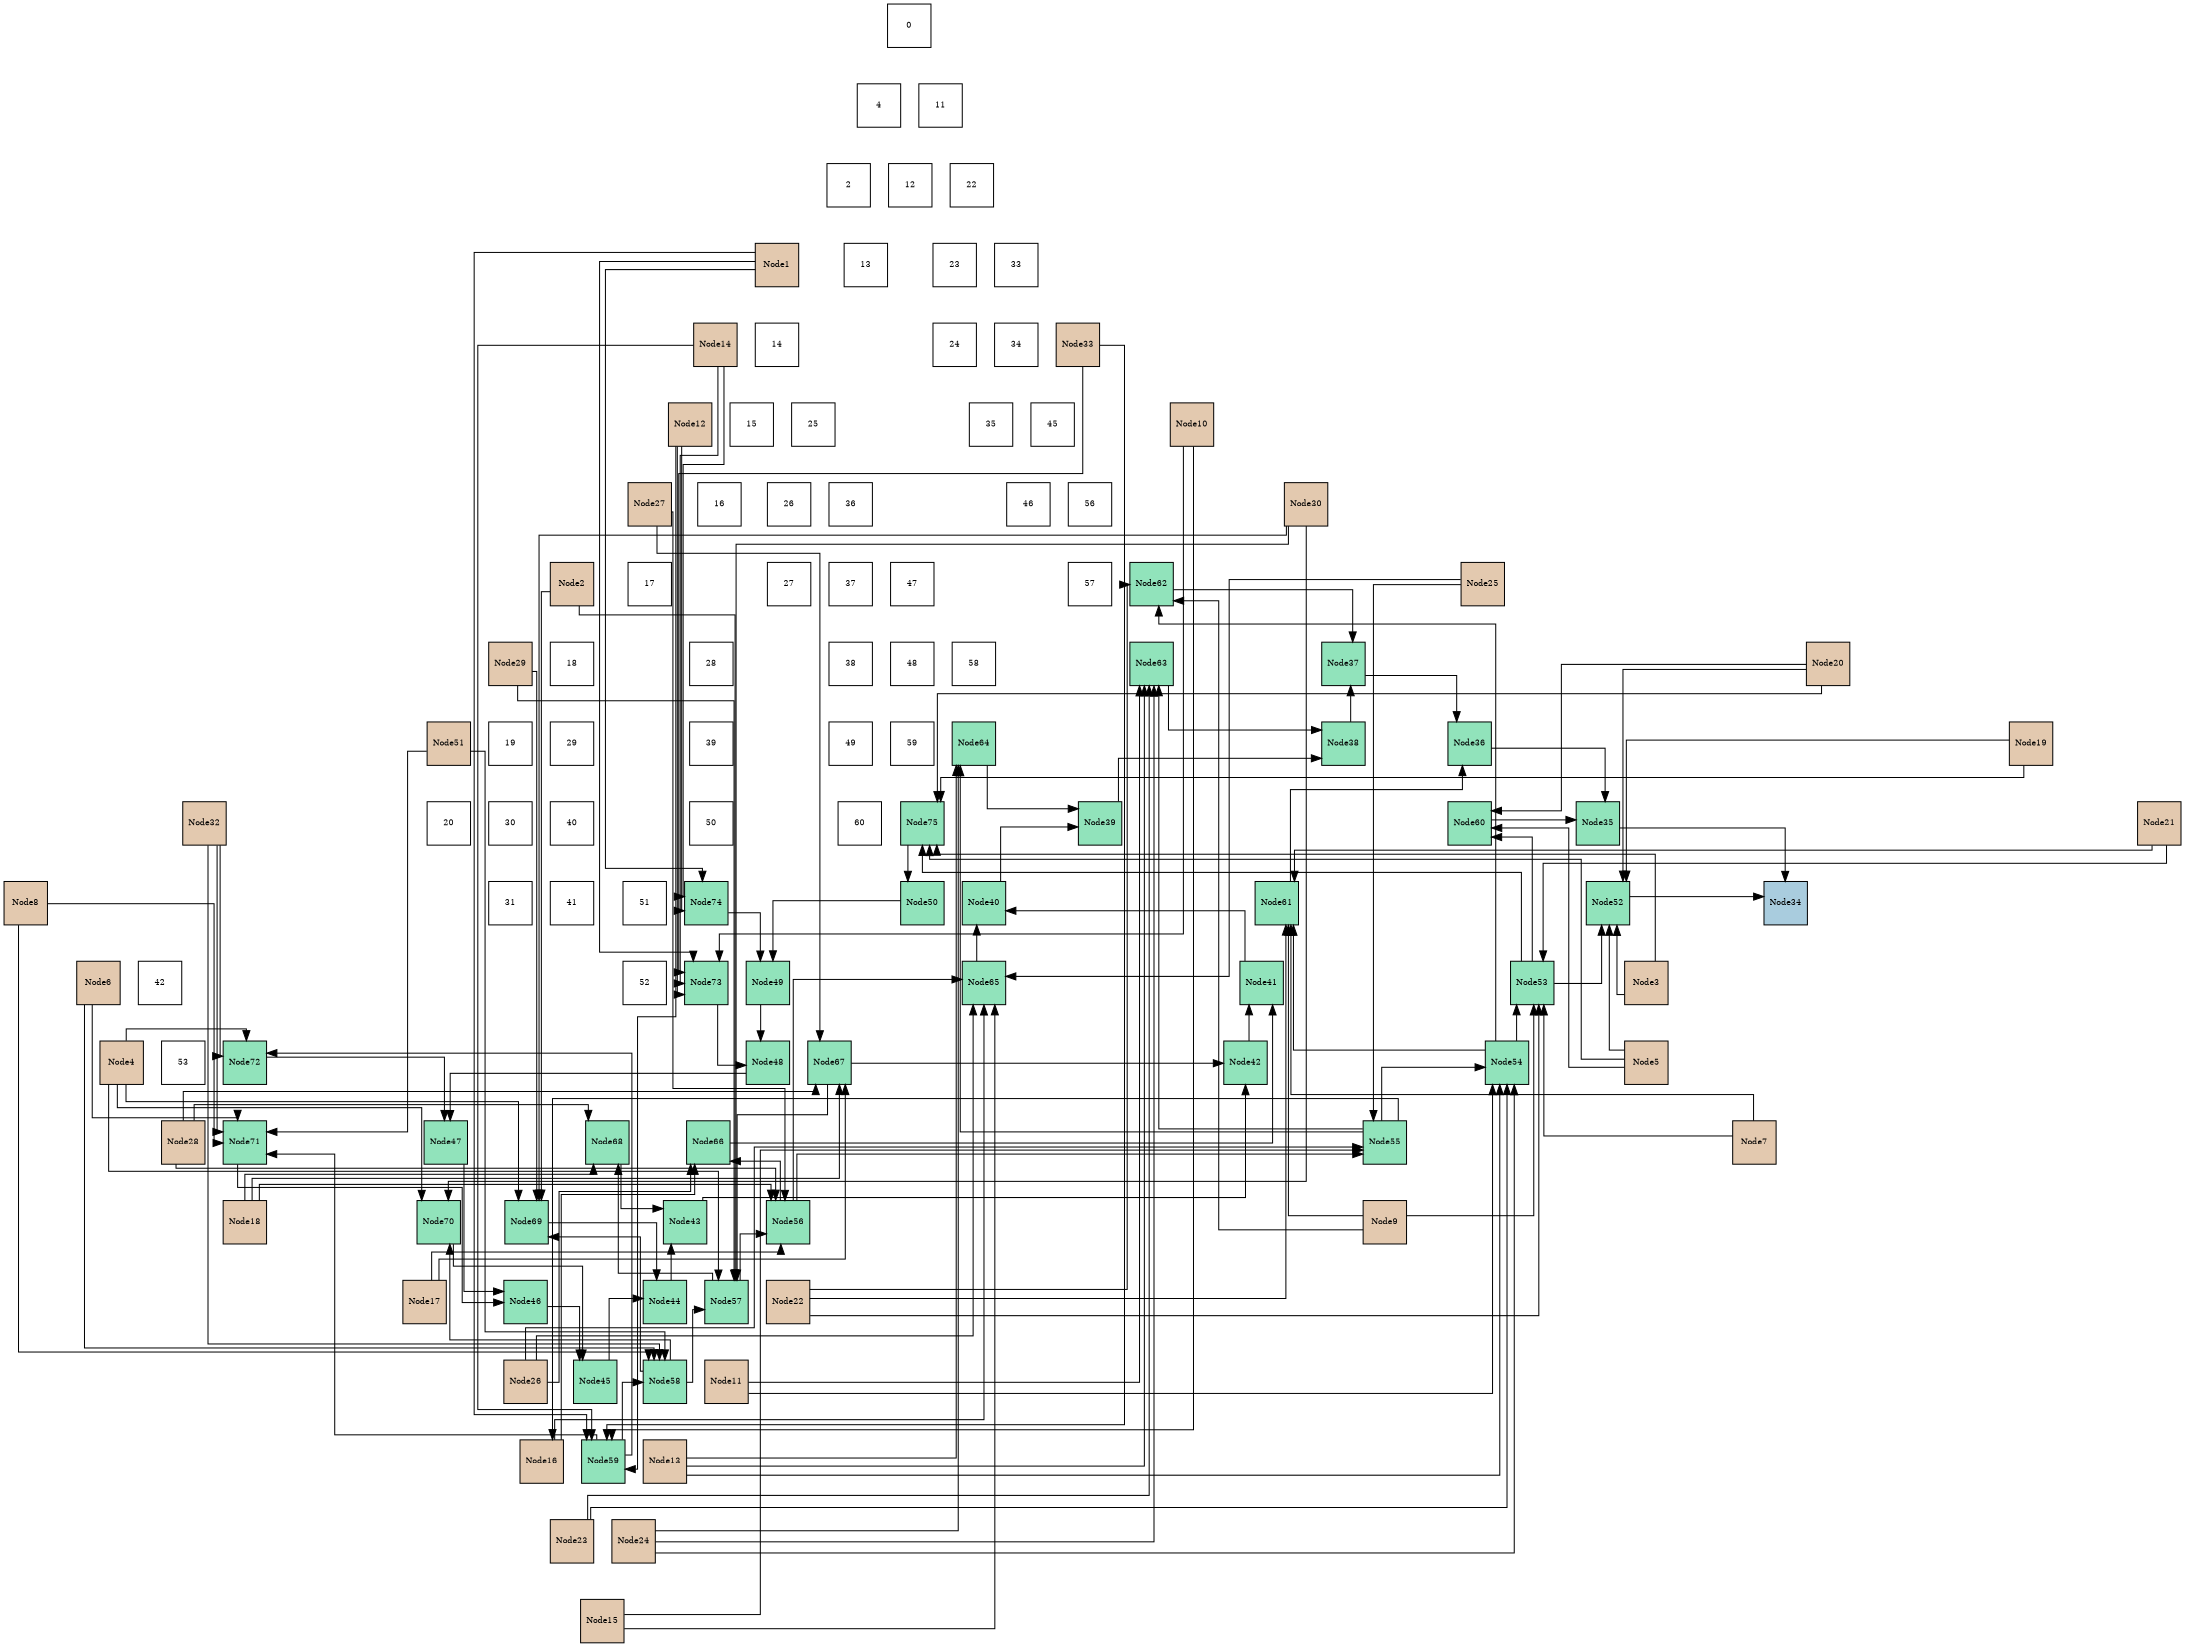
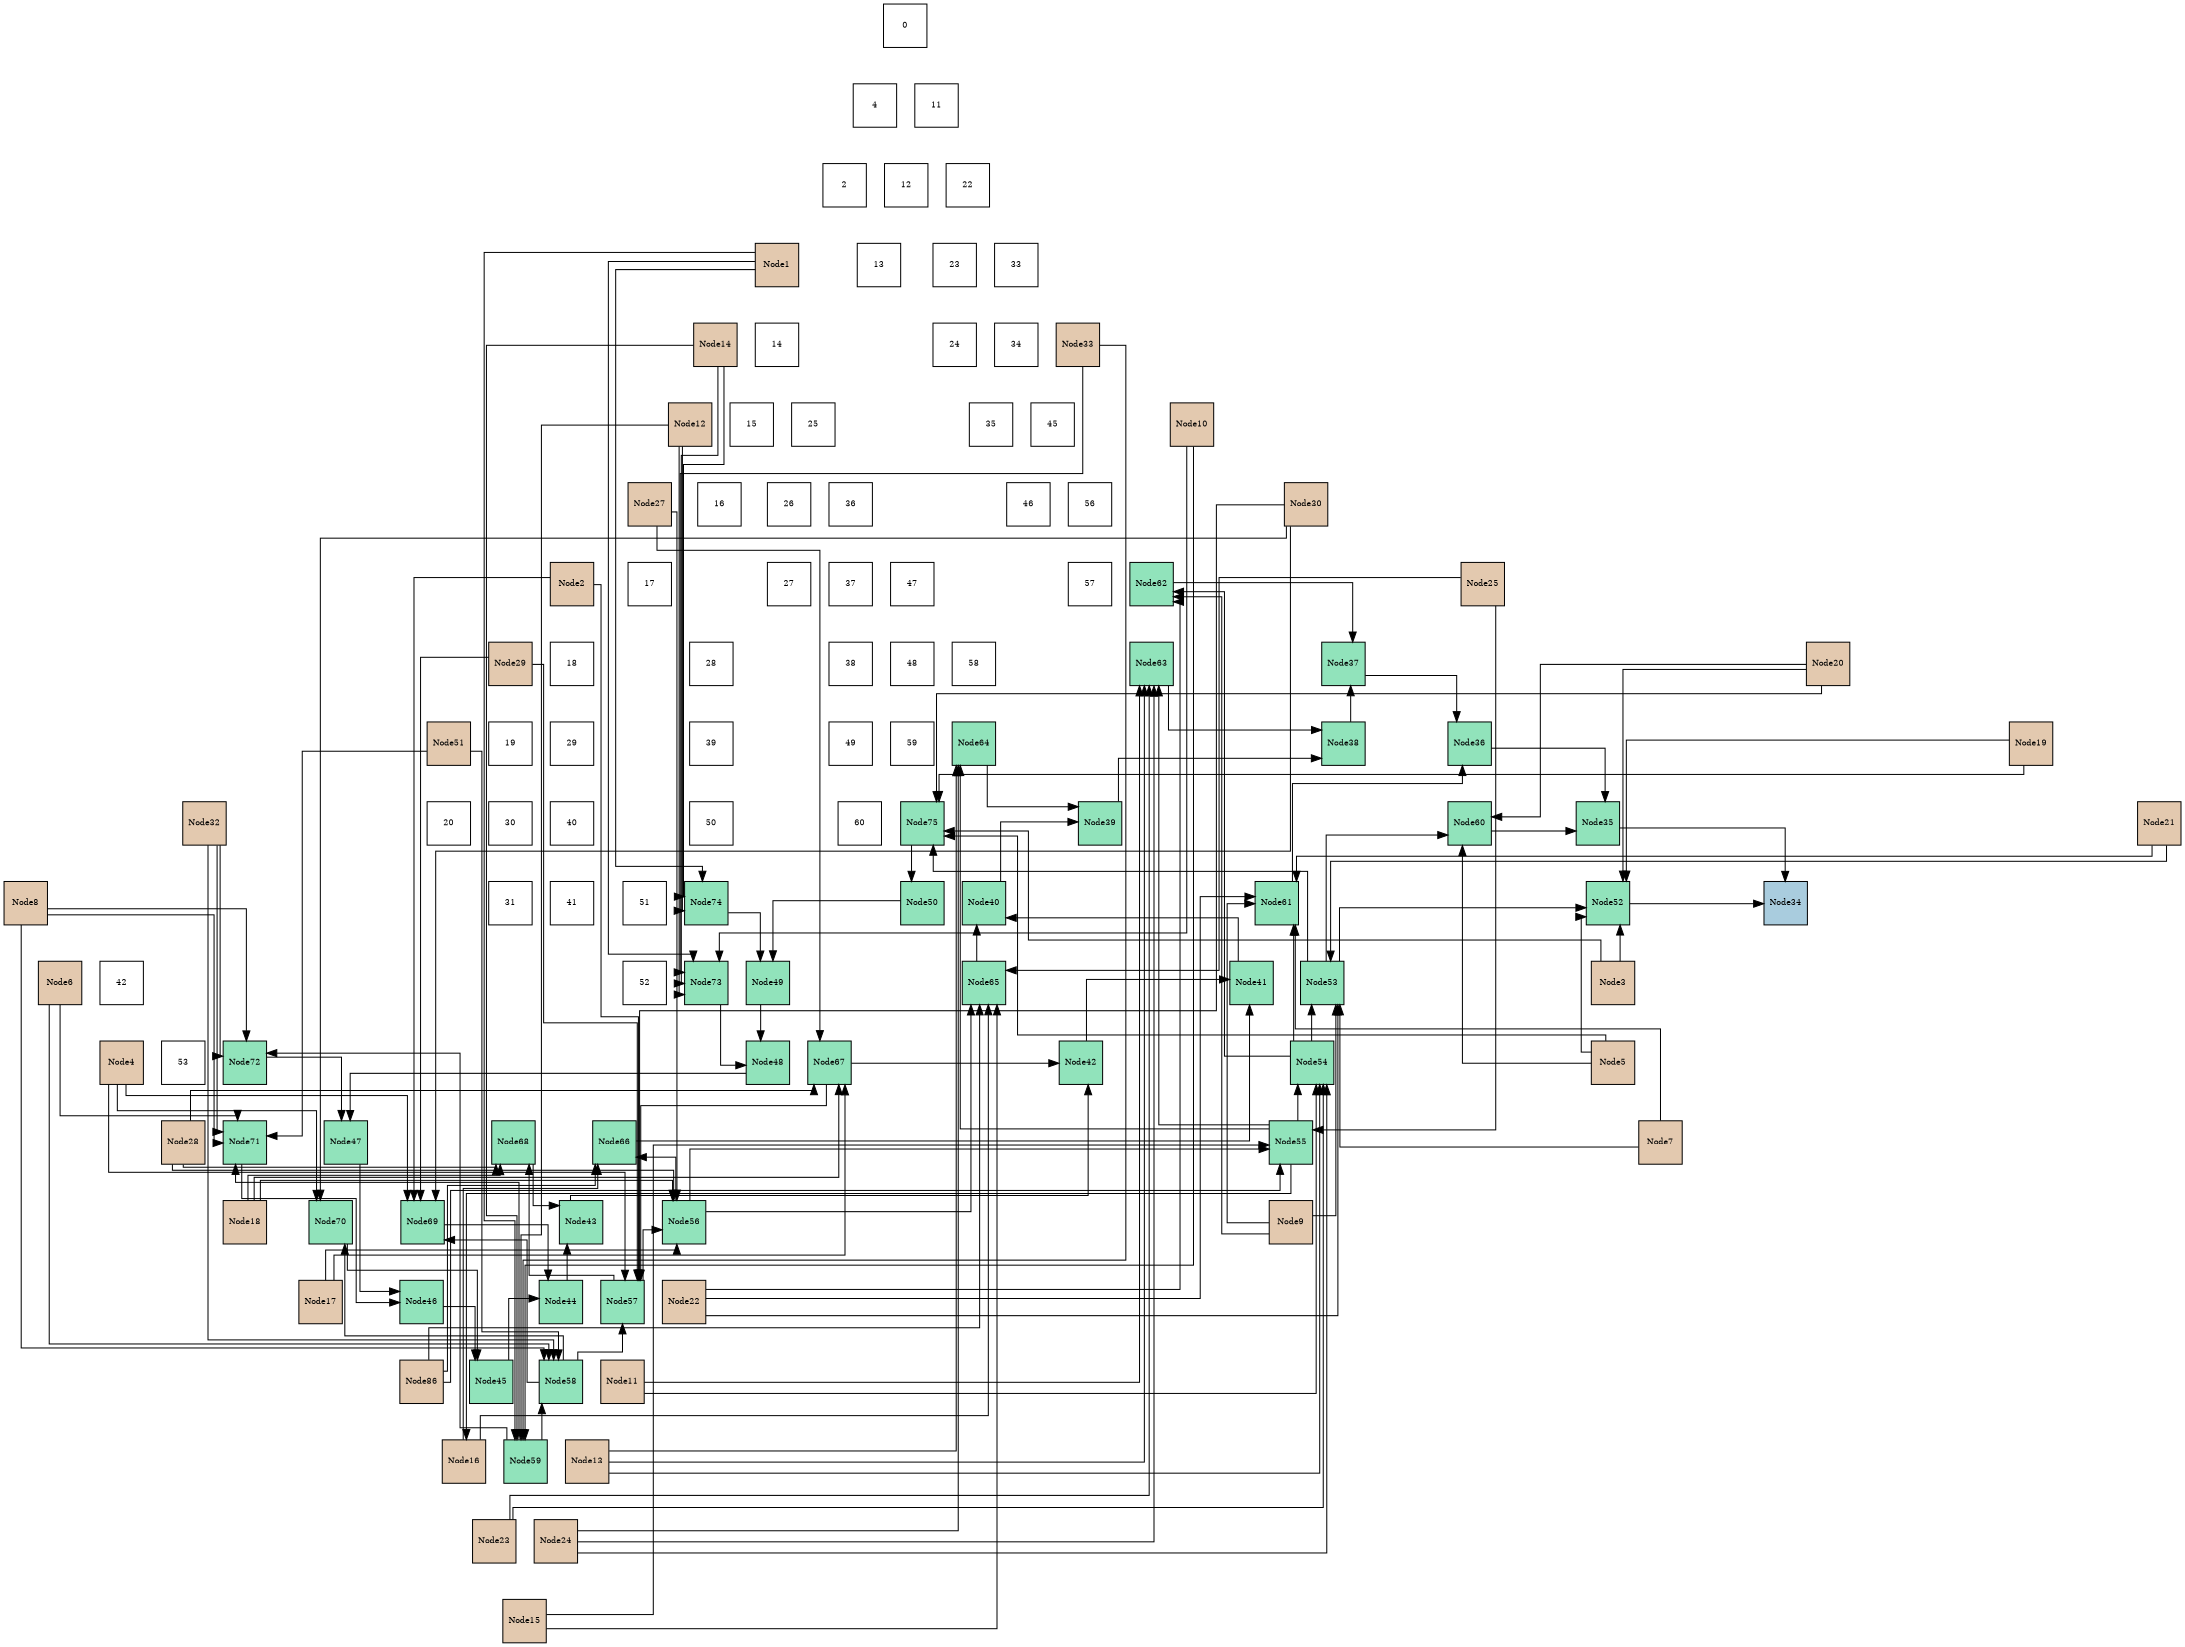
edge "Node4" -> "Node72": now "Node8" -> "Node72"
node "Node26": label "Node26" -> "Node86"
